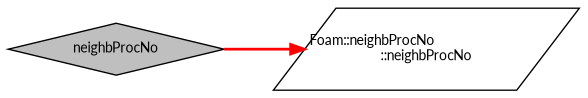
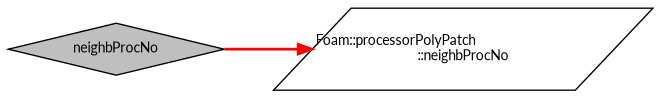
node "Foam::neighbProcNo ::neighbProcNo": label "Foam::neighbProcNo ::neighbProcNo" -> "Foam::processorPolyPatch ::neighbProcNo"
